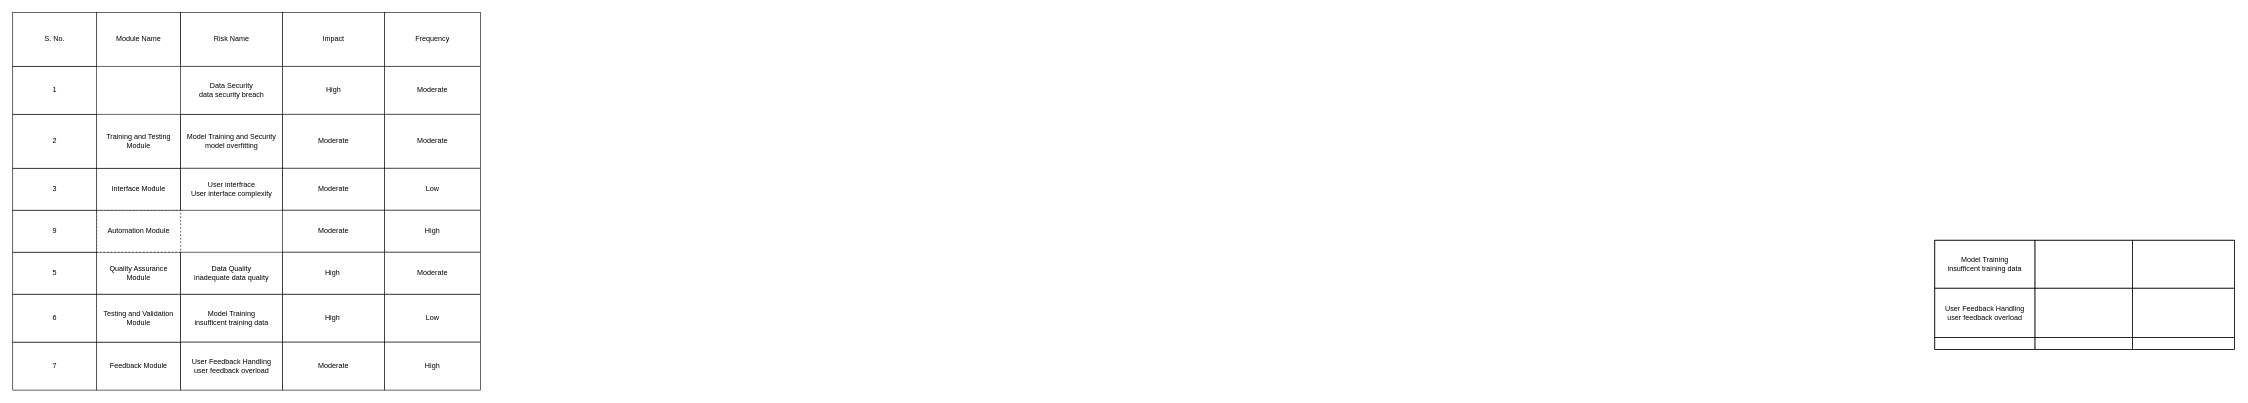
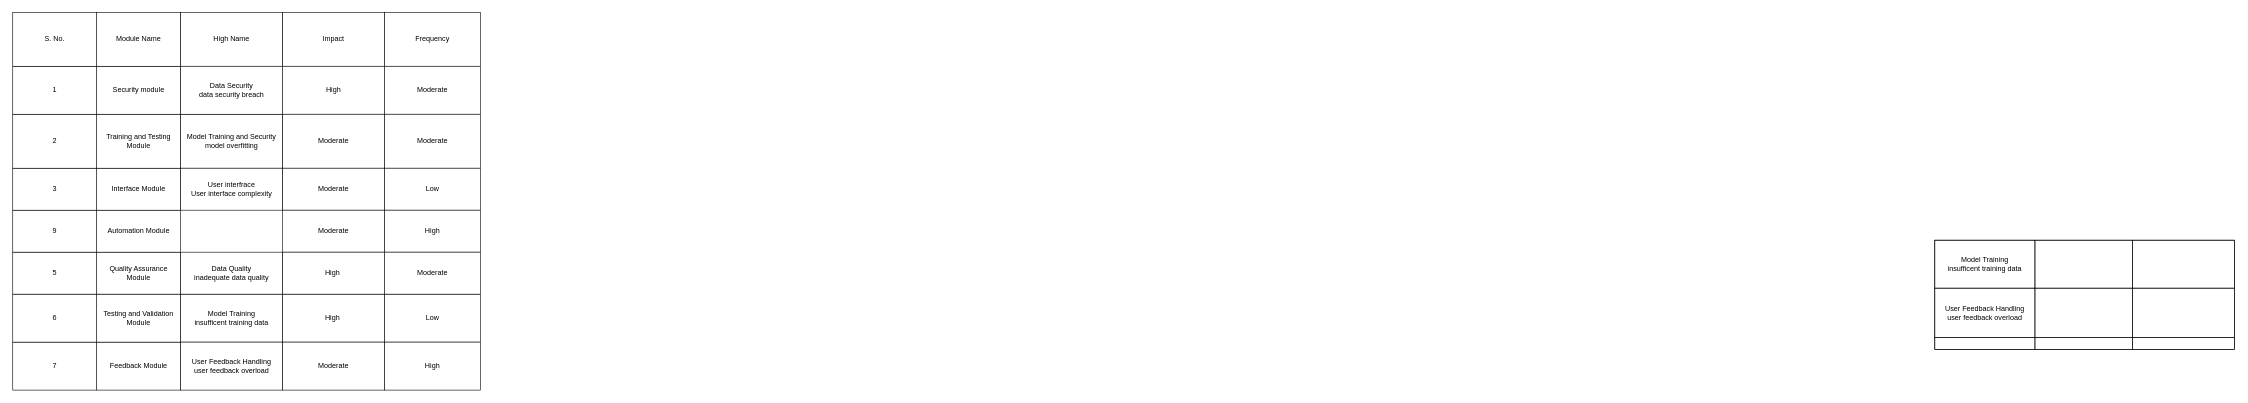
node "Risk Name": label "Risk Name" -> "High Name"
node "Security module": added
node "Automation Module": style dashed -> solid
